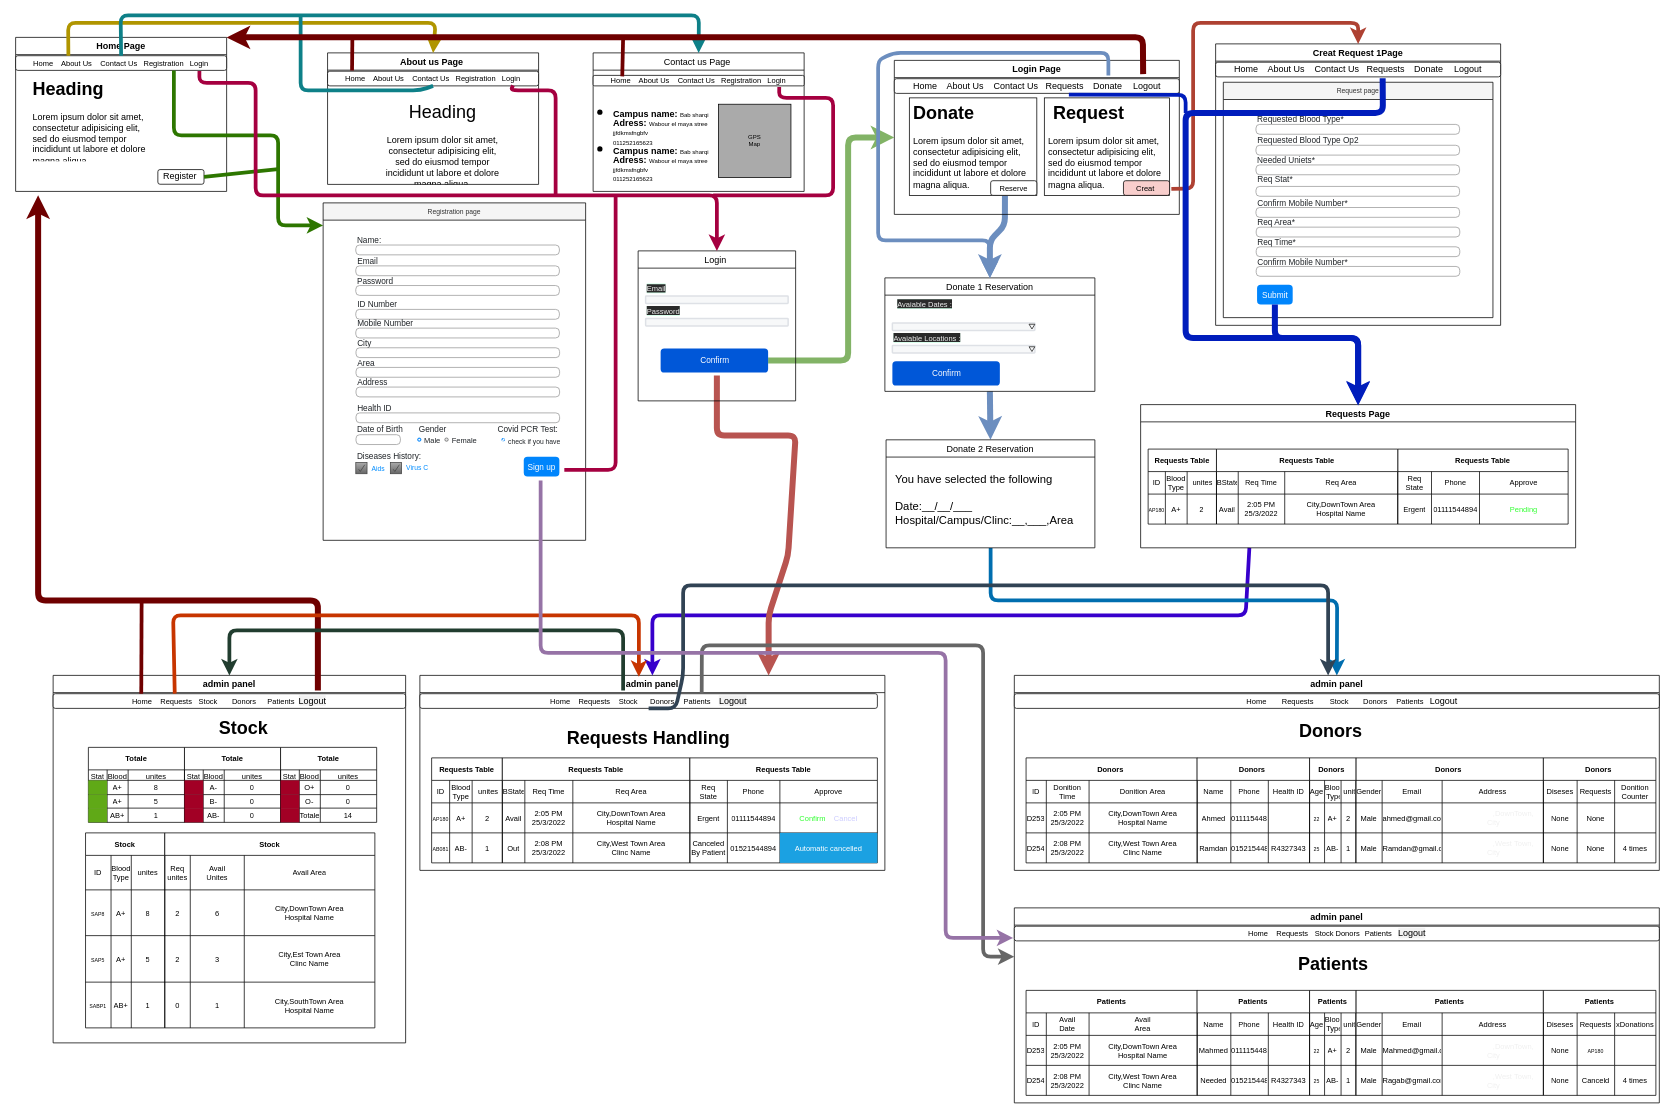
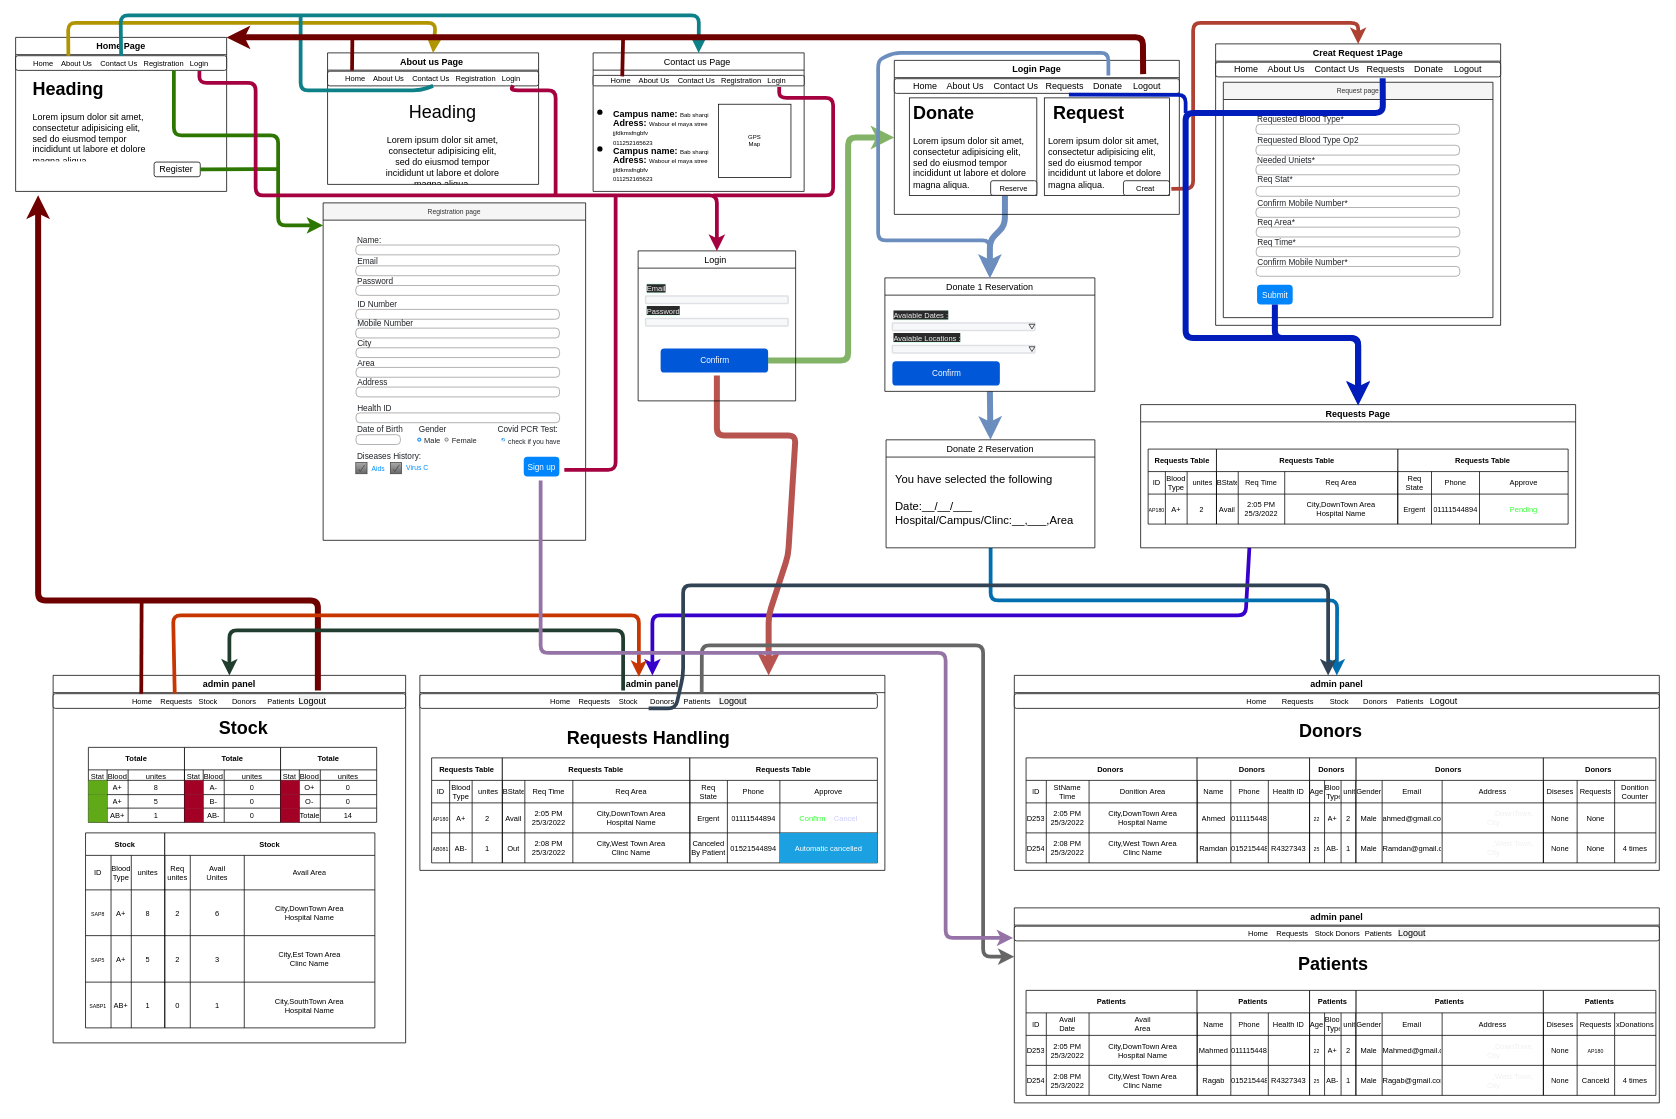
node "GPS Map": fillcolor #aaaaaa -> #ffffff
node "Register": moved (181, 177) -> (177, 169)
node "Creat": fillcolor #f8cecc -> #ffffff
node "Avaiable Dates :": moved (986, 304) -> (982, 315)
node "Donition Time": label "Donition Time" -> "StName Time"
node "Needed": label "Needed" -> "Ragab"
